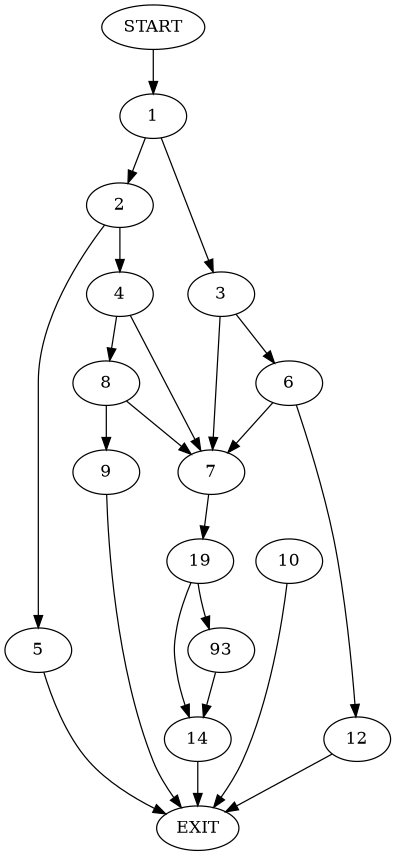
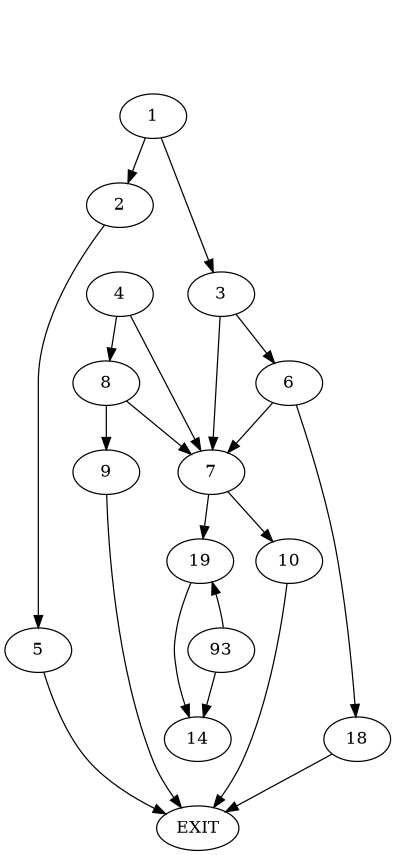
node "START": removed
edge "2" -> "4": removed
edge "7" -> "10": added
edge "19" -> "93": reversed
node "12": label "12" -> "18"
edge "14" -> "EXIT": removed
